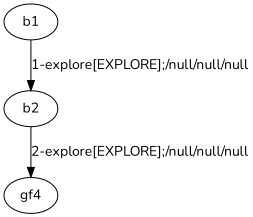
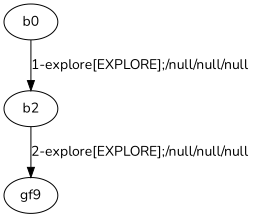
node "b1": label "b1" -> "b0"
node "gf4": label "gf4" -> "gf9"
